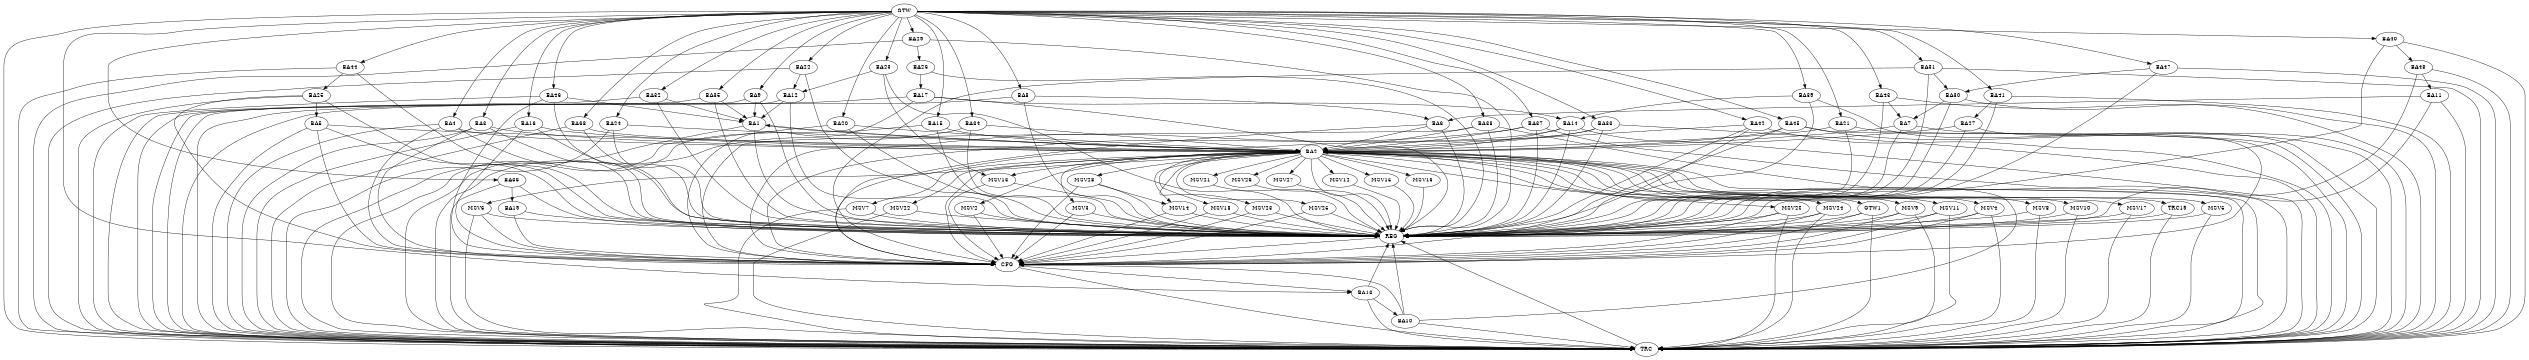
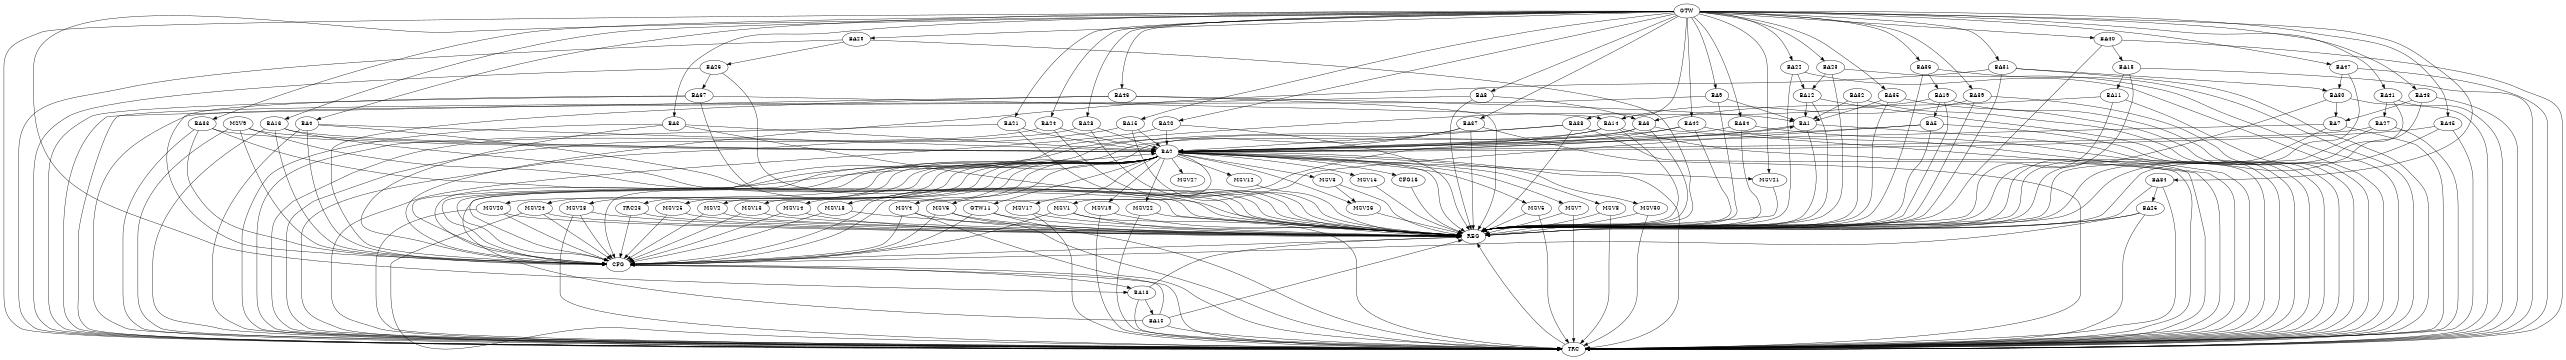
edge "GTW" -> "BA32": now "GTW" -> "MSV21"
node "BA44": label "BA44" -> "BA84"
node "BA48": label "BA48" -> "BA18"
node "BA17": label "BA17" -> "BA67"
edge "BA25" -> "BA5": now "BA19" -> "BA5"
node "BA68": label "BA68" -> "BA28"
edge "BA23" -> "MSV13": now "BA23" -> "TRC"
node "MSV16": label "MSV16" -> "CFG16"
edge "BA2" -> "MSV9": reversed
edge "MSV27" -> "REG": removed
edge "MSV28" -> "MSV14": now "MSV28" -> "TRC"
node "MSV23": label "MSV23" -> "TRC23"
node "GTW1": label "GTW1" -> "MSV1"
node "MSV11": label "MSV11" -> "GTW11"
node "MSV10": label "MSV10" -> "MSV30"
node "TRC19": label "TRC19" -> "MSV19"
edge "MSV3" -> "CFG": now "MSV3" -> "MSV26"
edge "BA45" -> "CFG": removed
edge "BA6" -> "TRC": added
edge "BA26" -> "TRC": added
edge "BA19" -> "TRC": added
